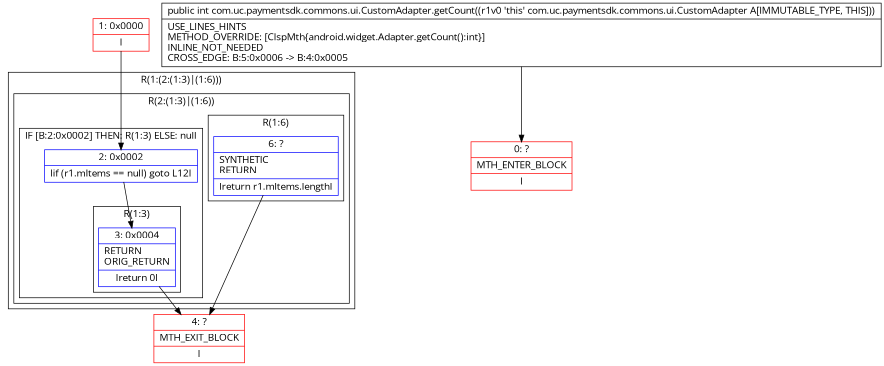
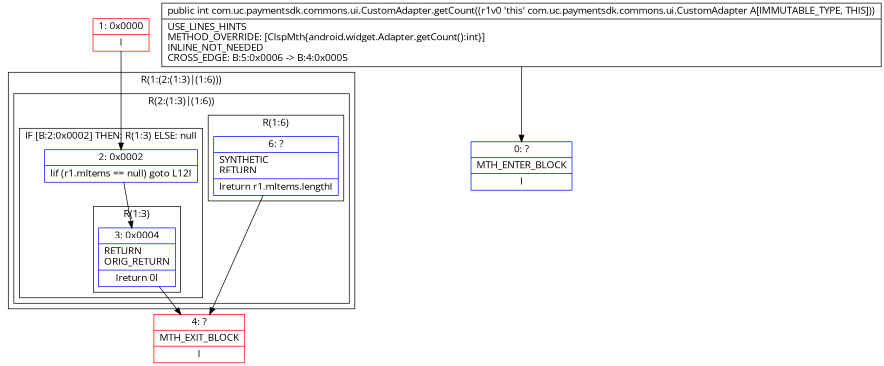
node "0: ?": color red -> blue
